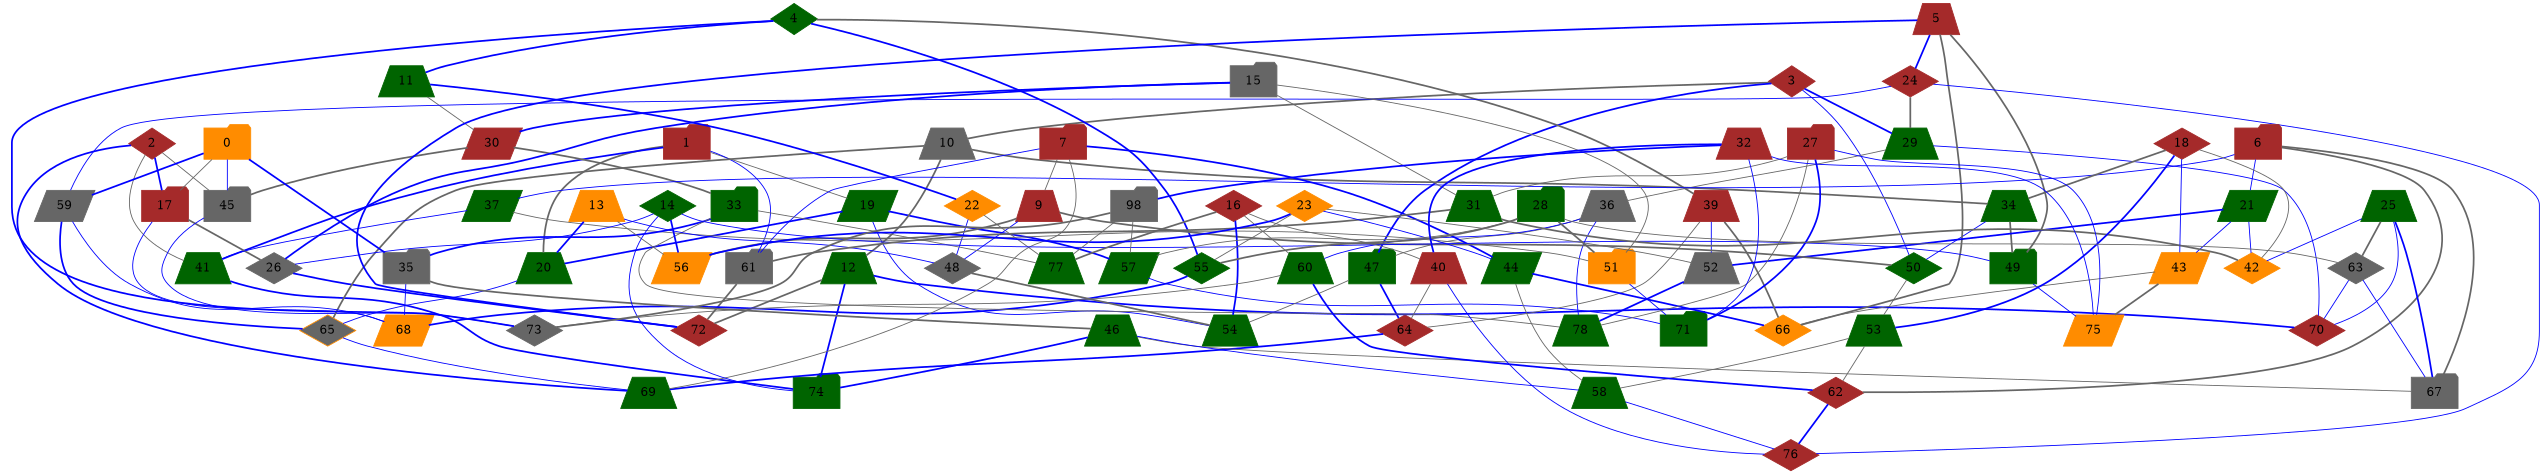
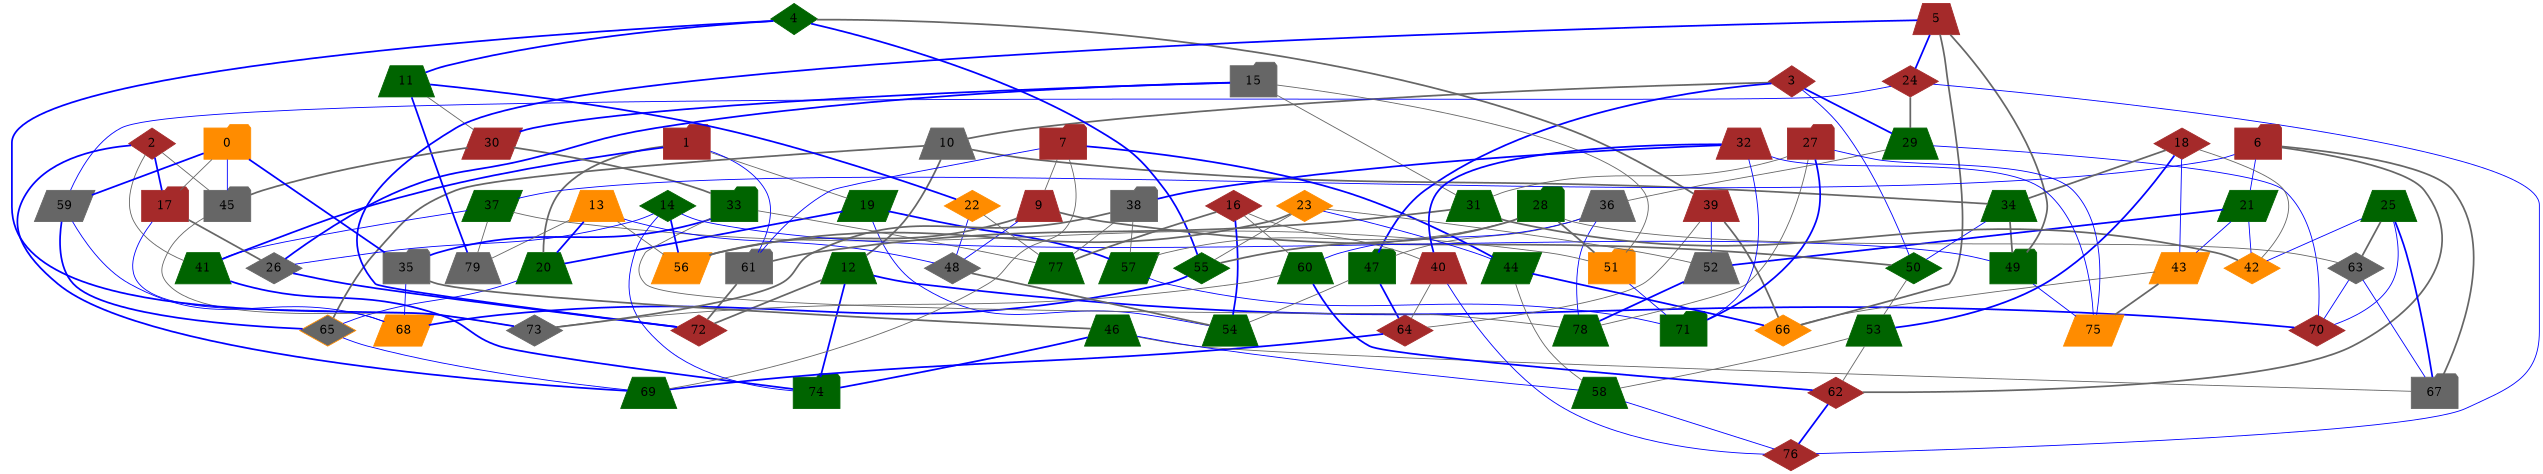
node "98": label "98" -> "38"
edge "23" -- "56": color blue -> gray40
node "79": added
edge "45" -- "73": color blue -> gray40
